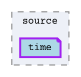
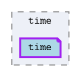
cluster "source": label "source" -> "time"
